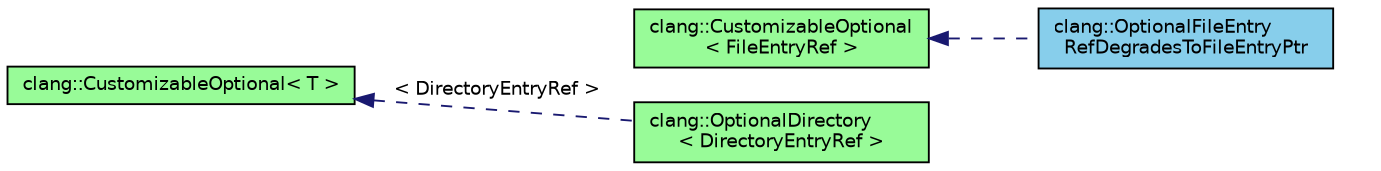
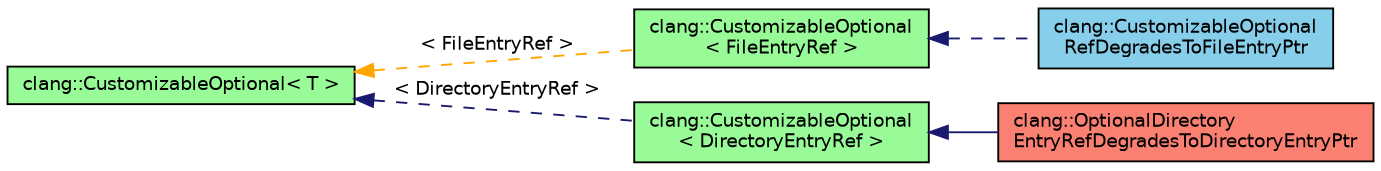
node "clang::OptionalFileEntry RefDegradesToFileEntryPtr": label "clang::OptionalFileEntry RefDegradesToFileEntryPtr" -> "clang::CustomizableOptional RefDegradesToFileEntryPtr"
edge "clang::CustomizableOptional < FileEntryRef >" -> "clang::CustomizableOptional< T >": added, label "< FileEntryRef >"
node "clang::OptionalDirectory < DirectoryEntryRef >": label "clang::OptionalDirectory < DirectoryEntryRef >" -> "clang::CustomizableOptional < DirectoryEntryRef >"
node "clang::OptionalDirectory EntryRefDegradesToDirectoryEntryPtr": added
